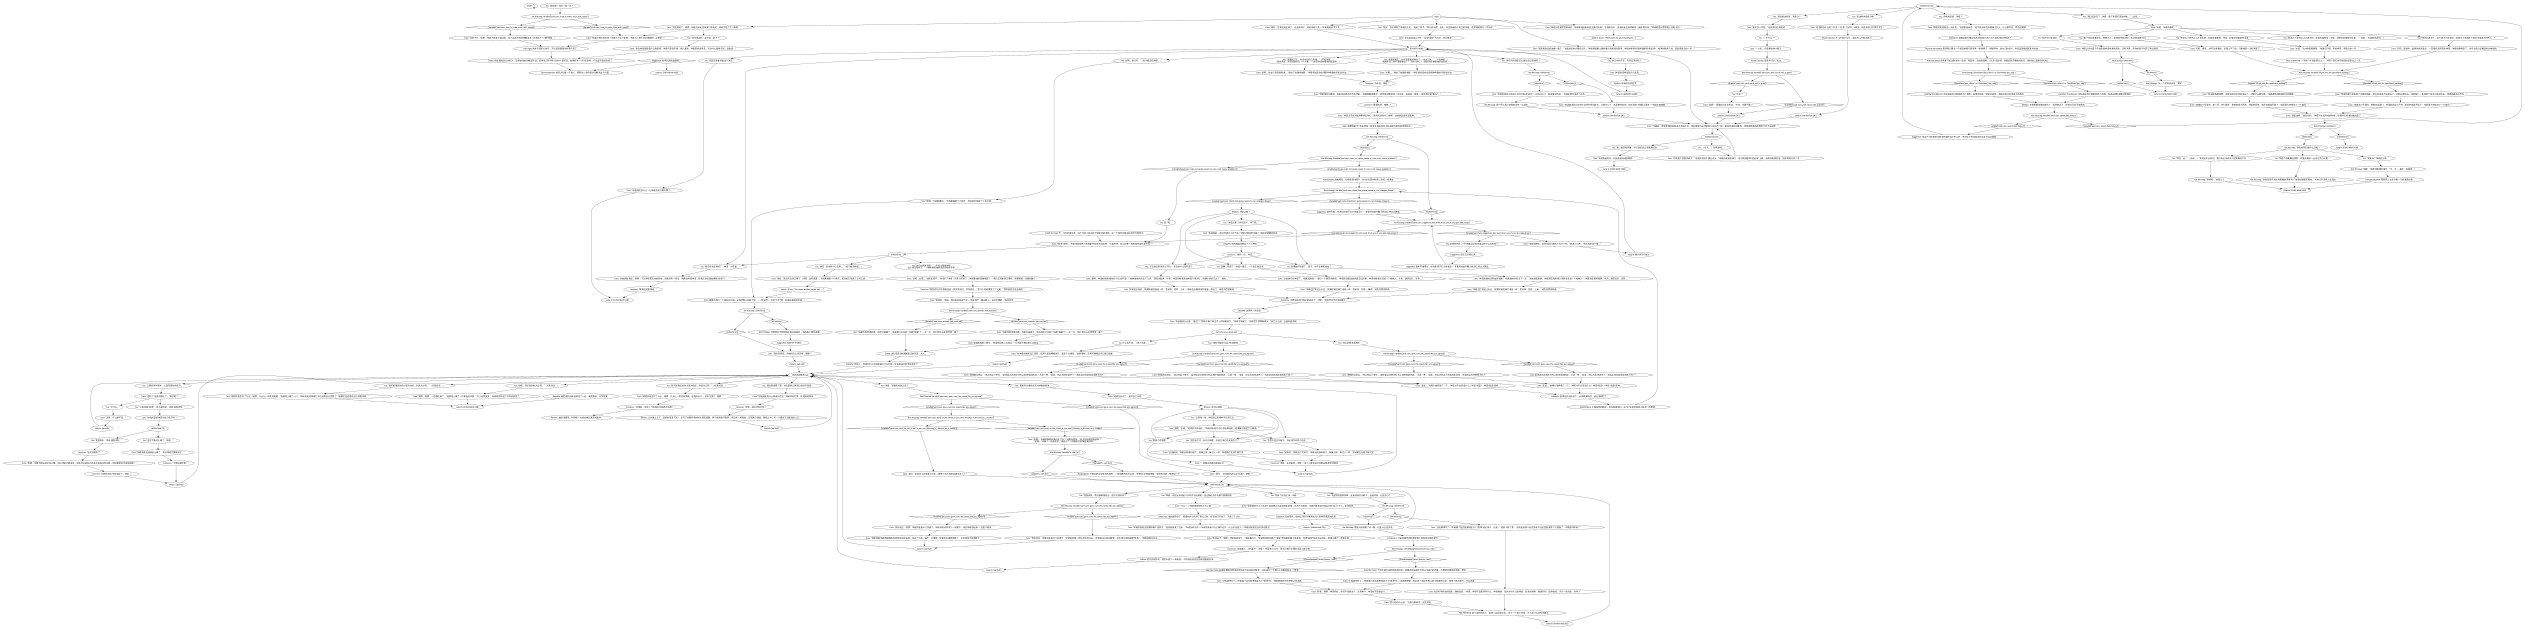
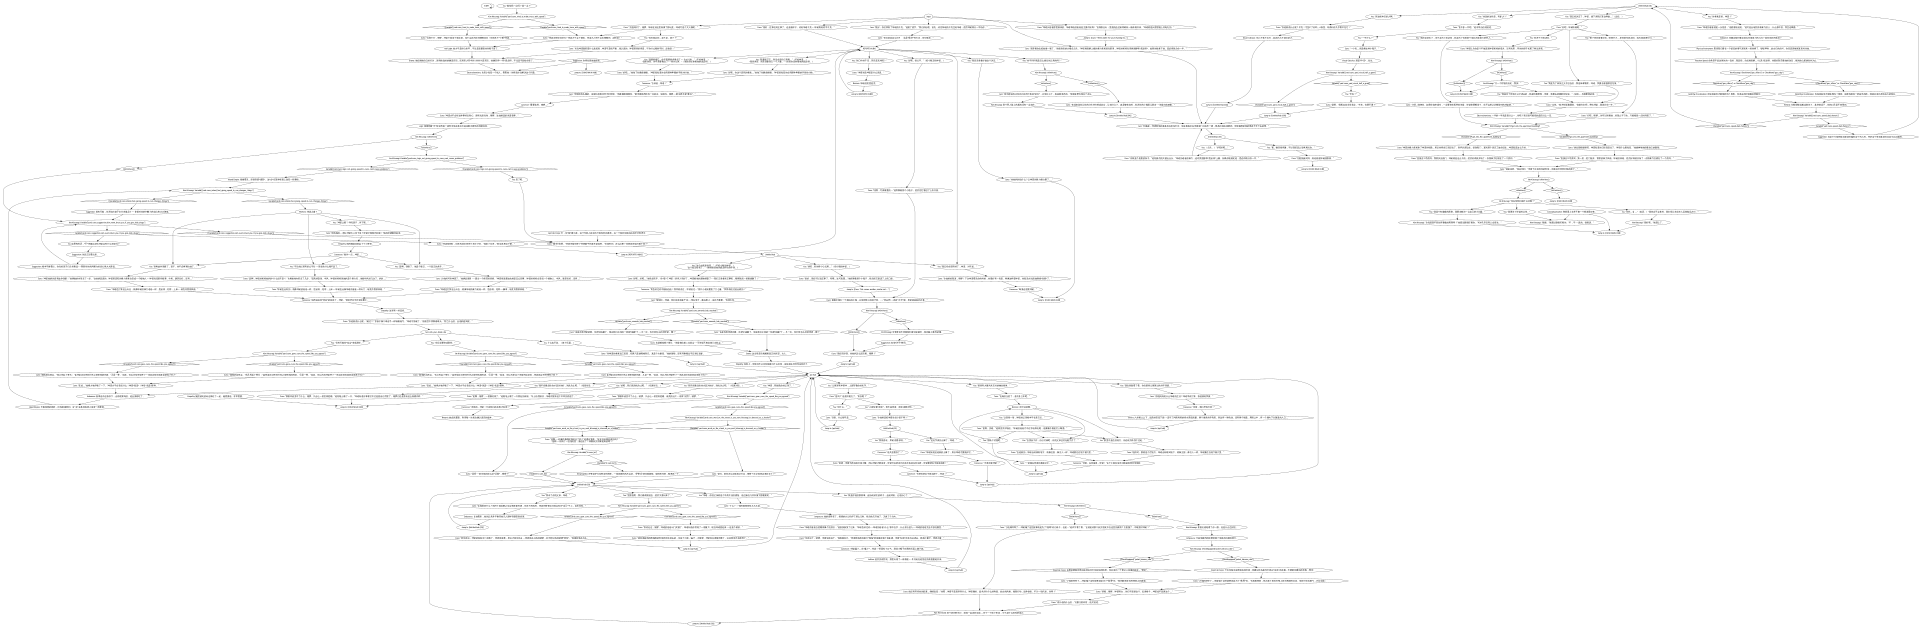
edge "Cuno: “好吧，坤诺听着呢。”" -> "You: “我是为了伸张正义才进去的，我是缉毒警察，坤诺。我要去收缴那些垃圾。”（说谎——你需要思必得。）": now "Kim Kitsuragi: “又一个明智的决定，警探。”" -> "You: “我是为了伸张正义才进去的，我是缉毒警察，坤诺。我要去收缴那些垃圾。”（说谎——你需要思必得。）"
edge "Kim Kitsuragi: “很酷。”他透过眼镜盯着你。“不，不——真的。很摇滚。”" -> "Conceptualization: 警督看上去并不像一个摇滚爱好者。": reversed
node "还对类固醇和 hub": label "还对类固醇和 hub" -> "apt hub"
